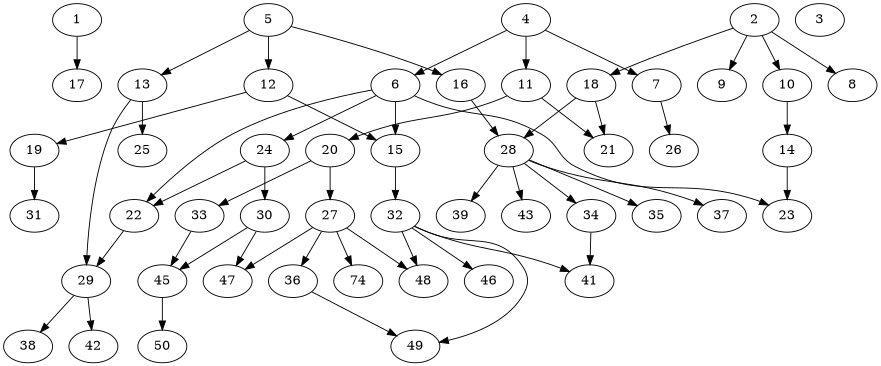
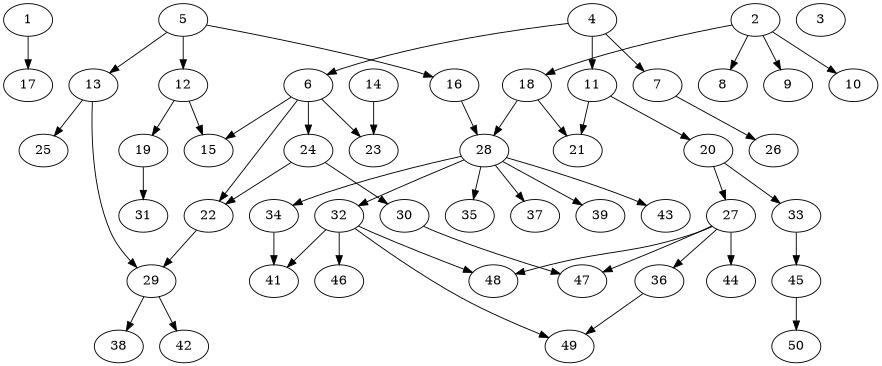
edge "10" -> "14": removed
edge "15" -> "32": now "28" -> "32"
edge "30" -> "45": removed
node "74": label "74" -> "44"
